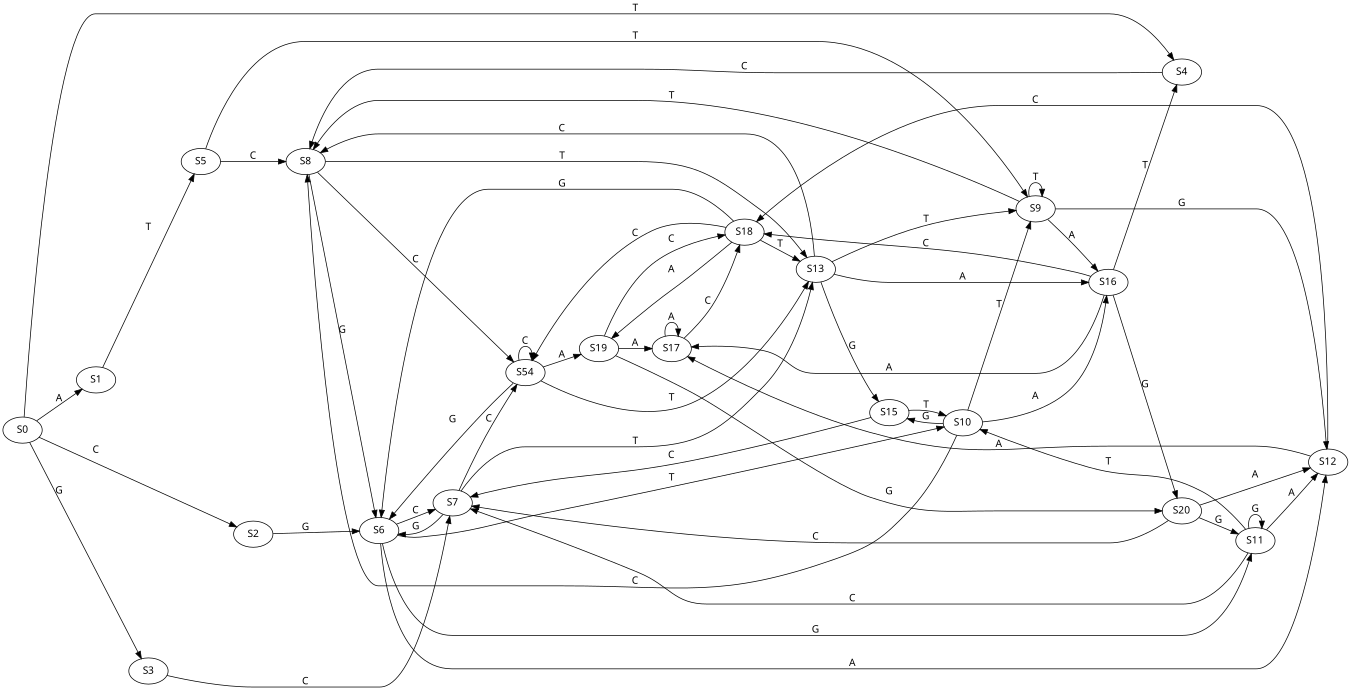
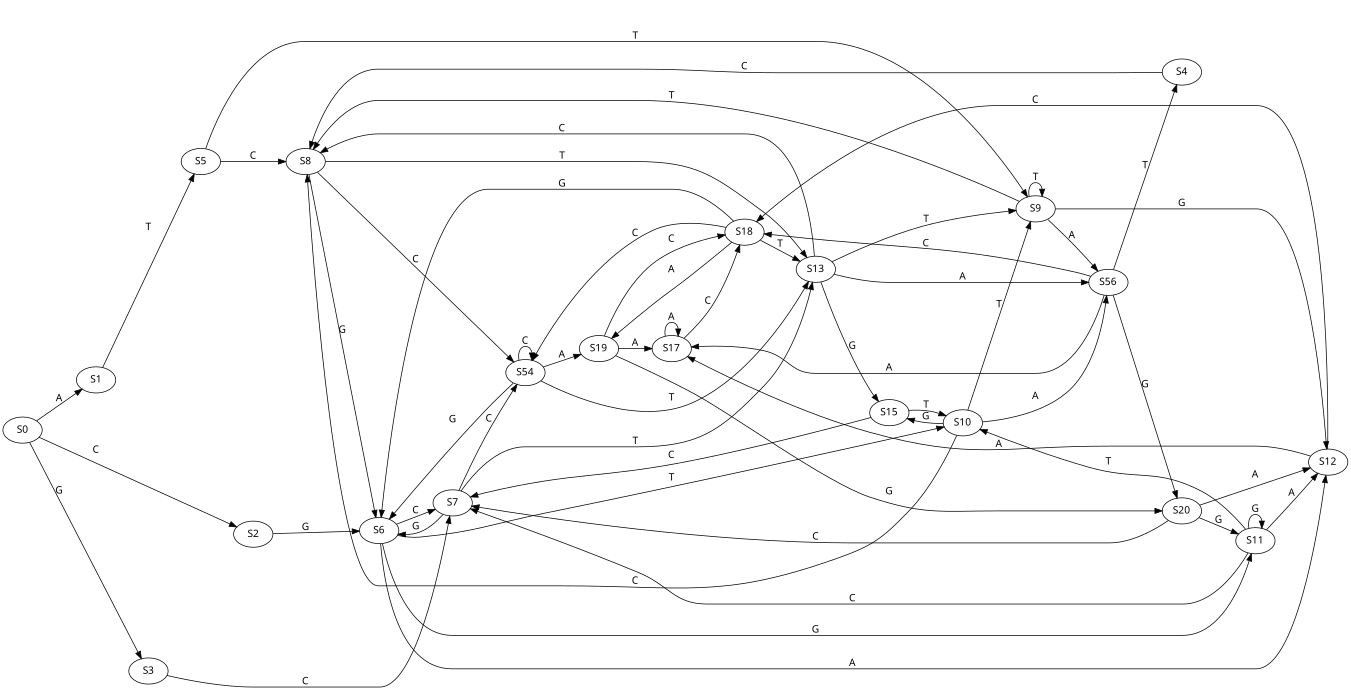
edge "S0" -> "S4": removed, label "T"
node "S16": label "S16" -> "S56"
